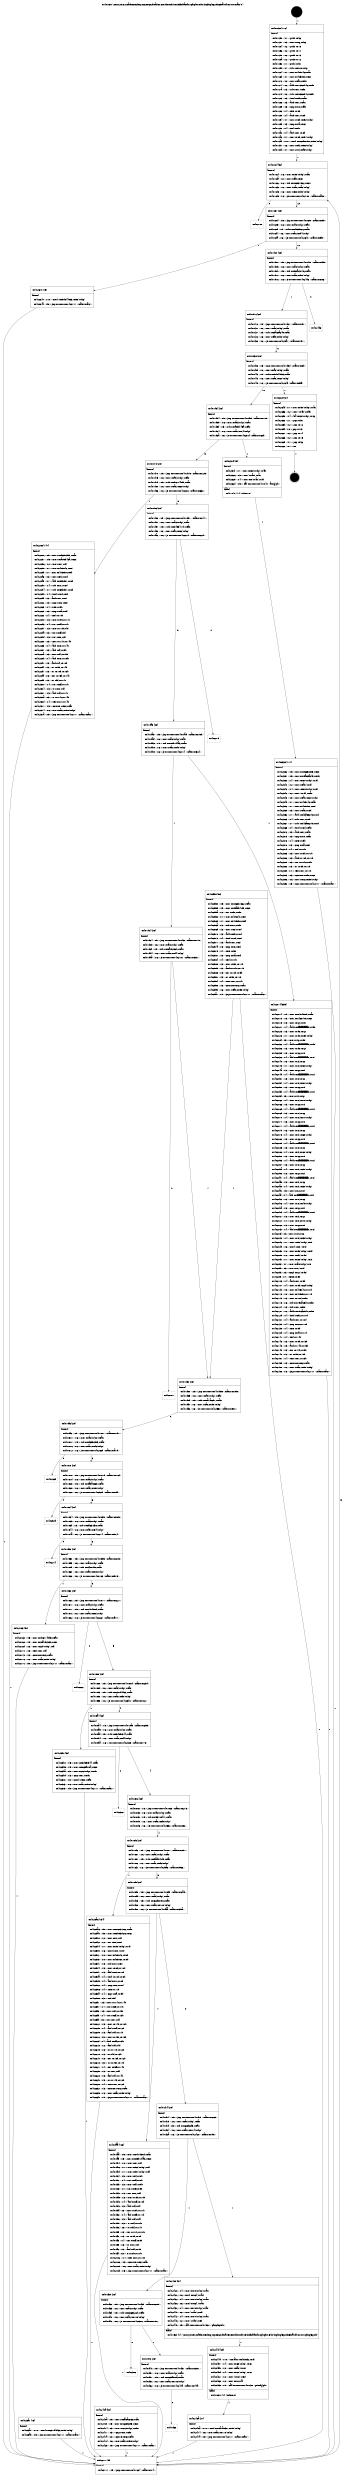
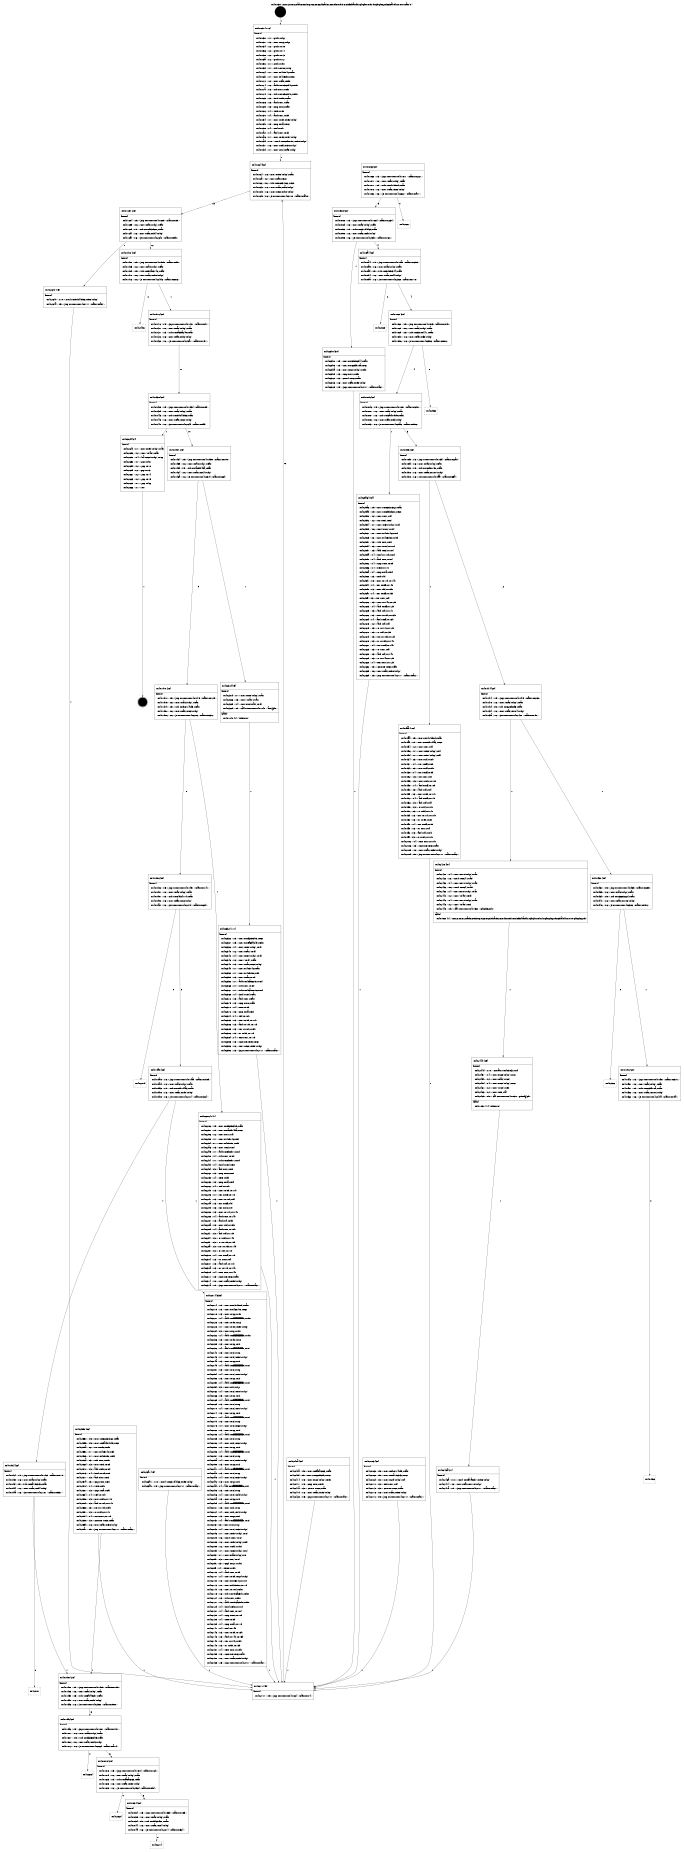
node "0x402700": removed
node "0x40253c": added
node "0x401e50 [28]": removed
